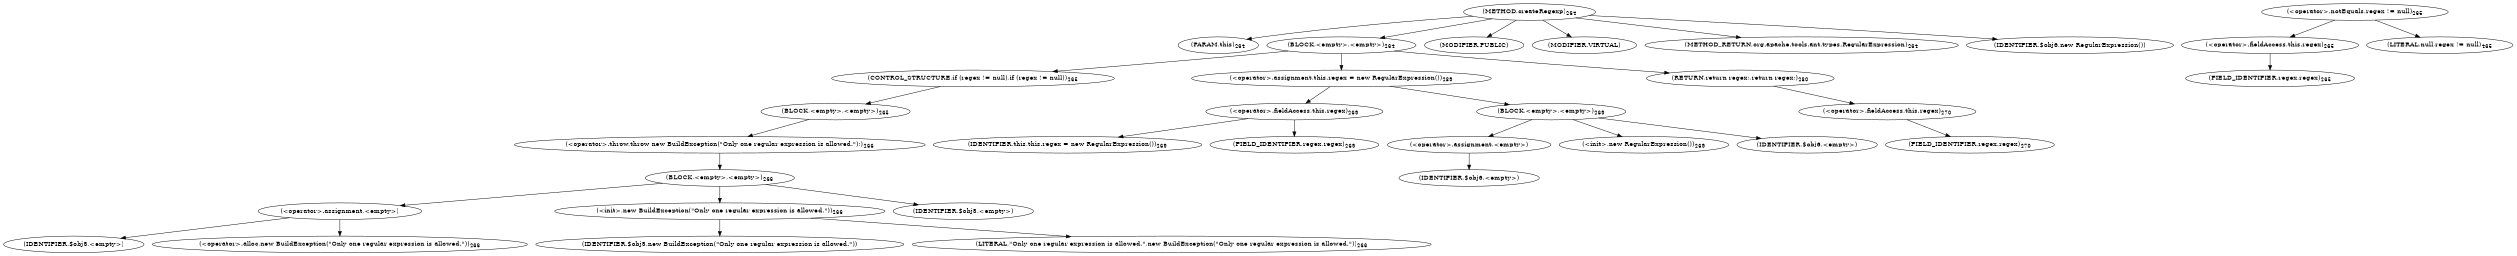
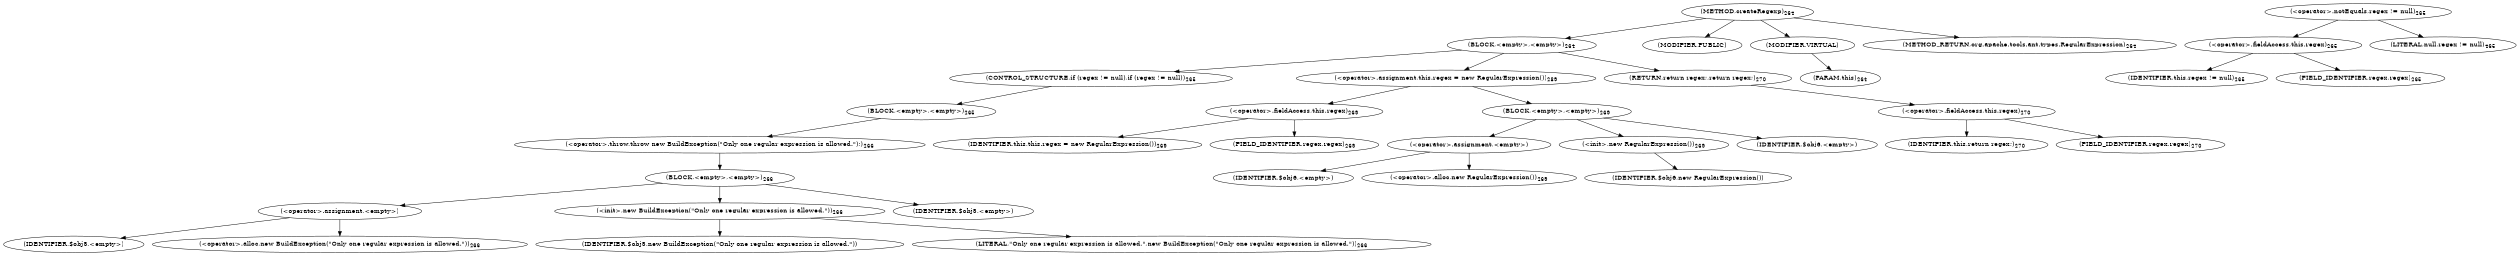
edge "(METHOD,createRegexp)" -> "(PARAM,this)": now "(MODIFIER,VIRTUAL)" -> "(PARAM,this)"
edge "(METHOD,createRegexp)" -> "(IDENTIFIER,$obj6,new RegularExpression())": now "(<init>,new RegularExpression())" -> "(IDENTIFIER,$obj6,new RegularExpression())"
node "(RETURN,return regex;,return regex;)": text "280" -> "270"
node "(IDENTIFIER,this,regex != null)": added
node "(IDENTIFIER,this,return regex;)": added
node "(<operator>.alloc,new RegularExpression())": added
